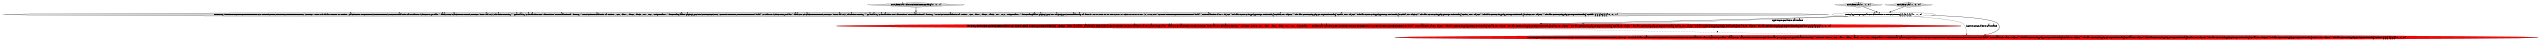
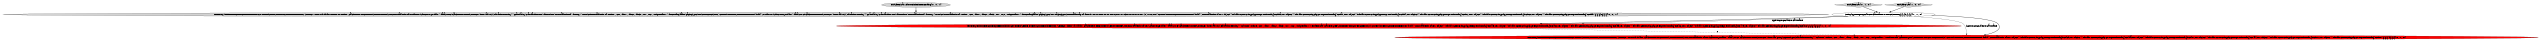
node "testSelectStarWithoutLimitTimeAscending['0', '0', '1']": shape diamond -> ellipse
